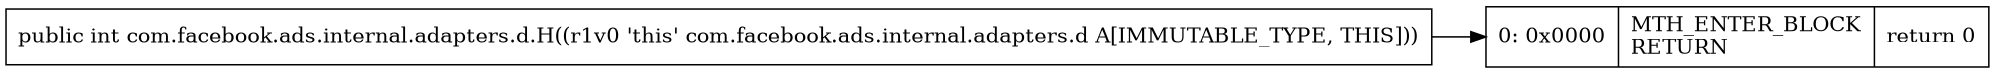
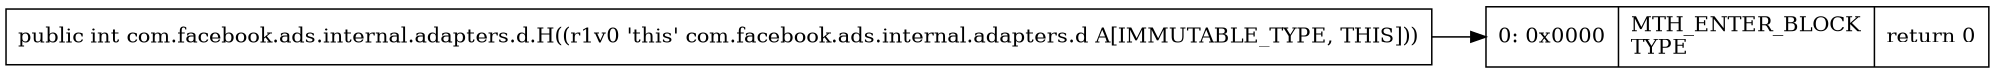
node "0: 0x0000": text "RETURN" -> "TYPE"
